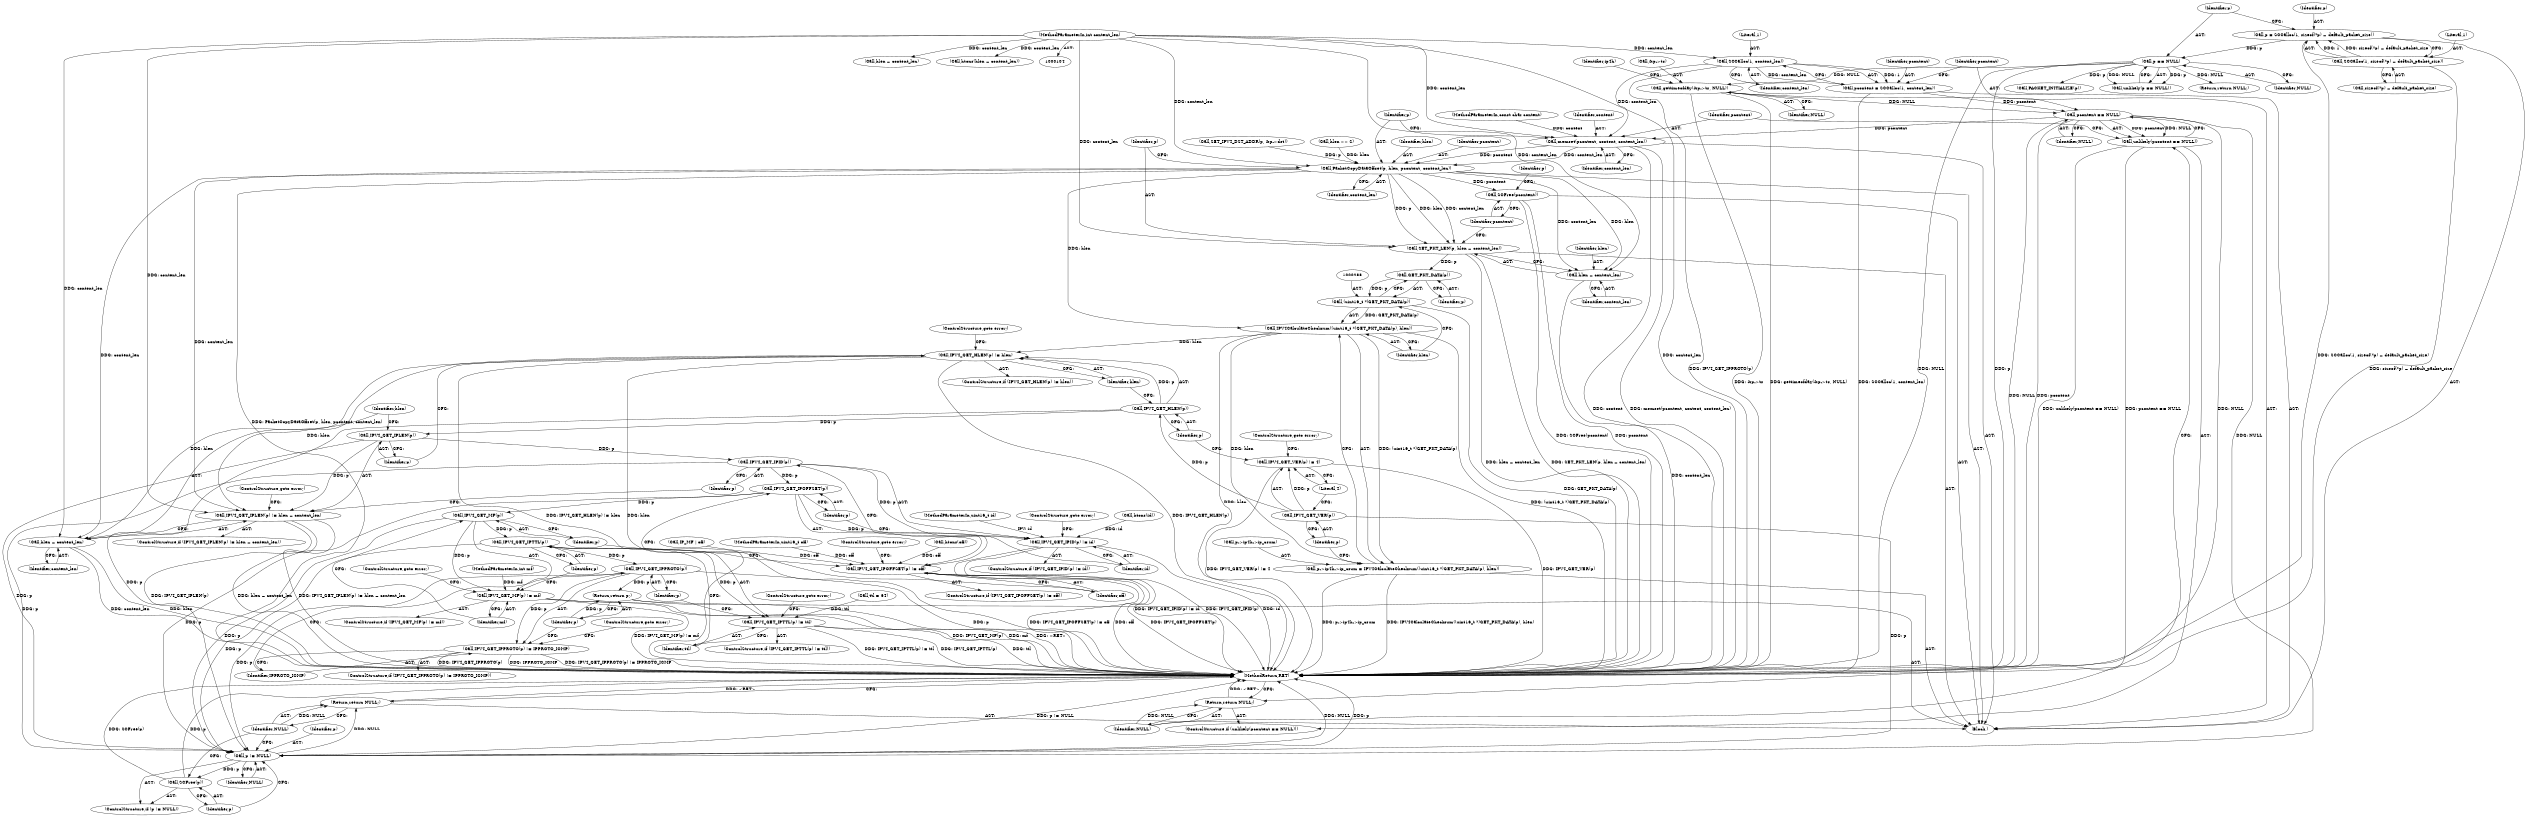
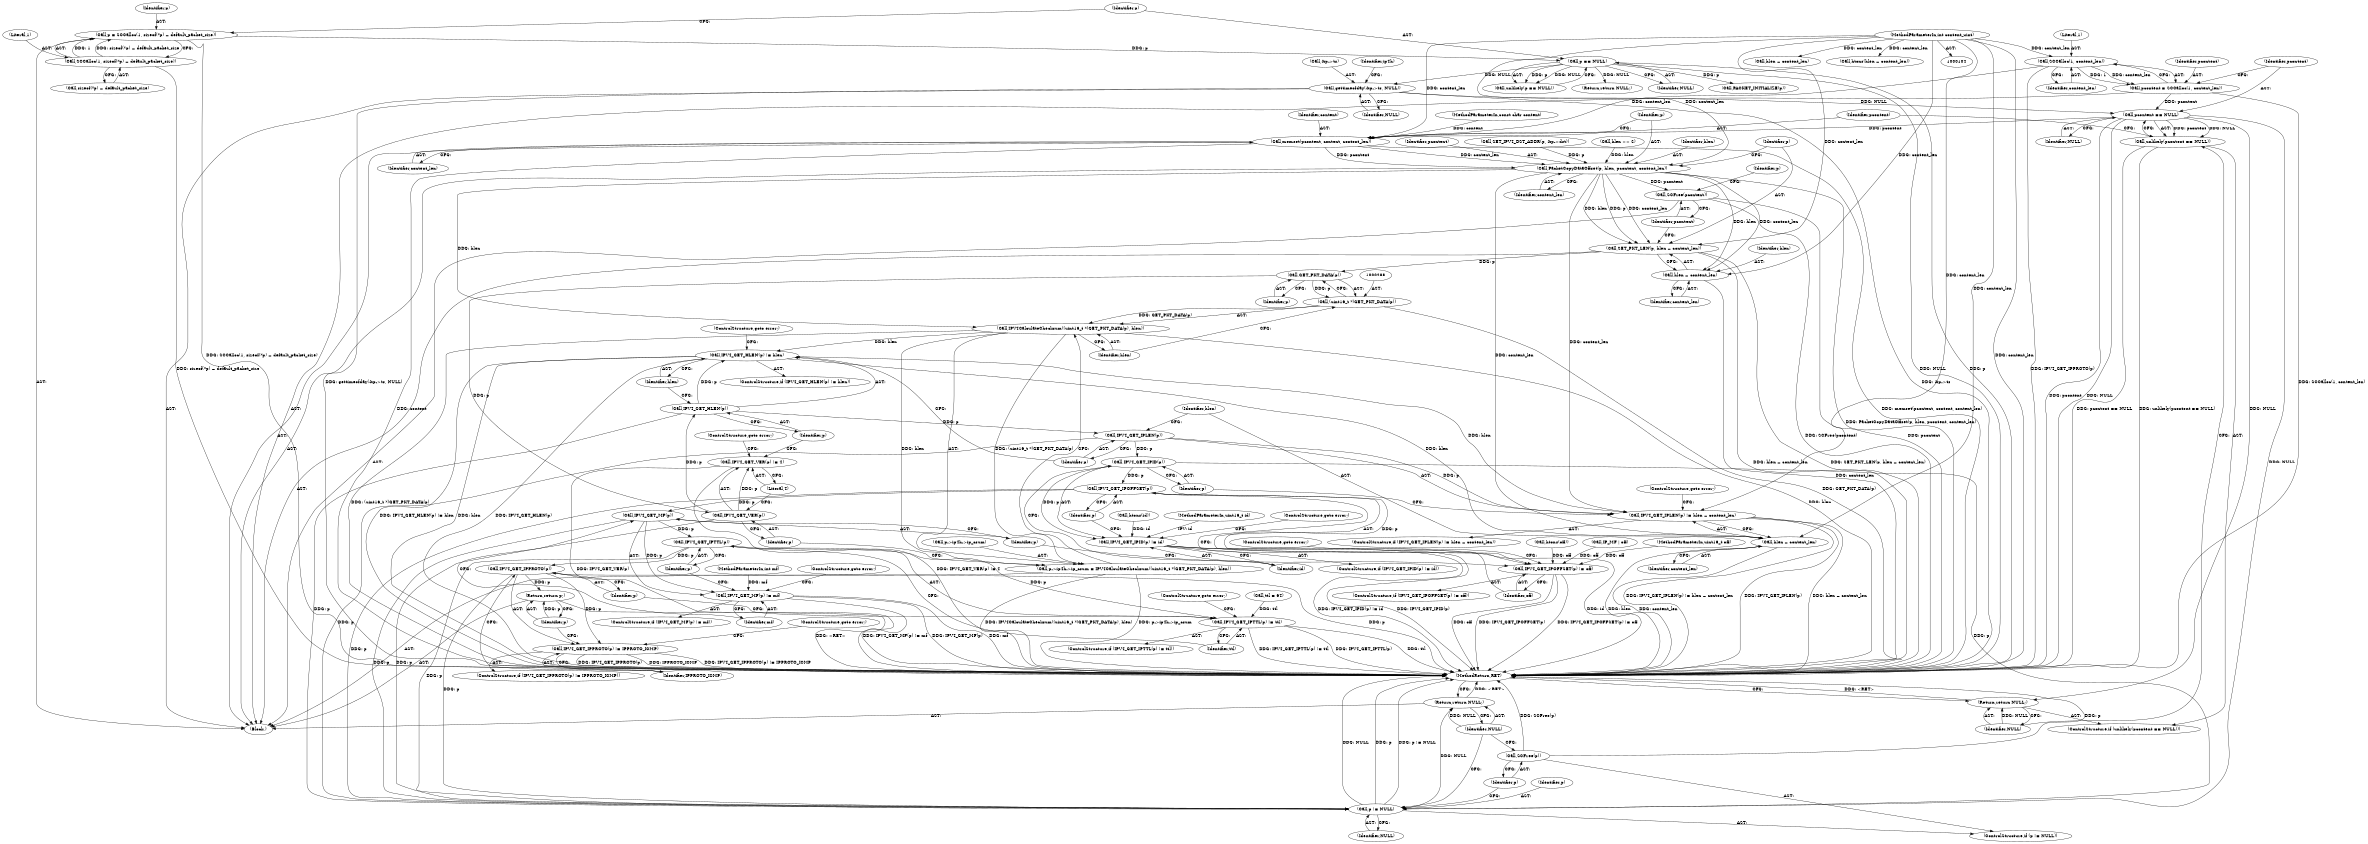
node "(MethodParameterIn,int content_len)": label "(MethodParameterIn,int content_len)" -> "(MethodParameterIn,int content_uint)"
edge "(Call,GET_PKT_DATA(p))" -> "(Call,IPV4_GET_VER(p))": added, label "DDG: p"
edge "(Call,p != NULL)" -> "(Call,SCFree(p))": removed, label "DDG: p"
